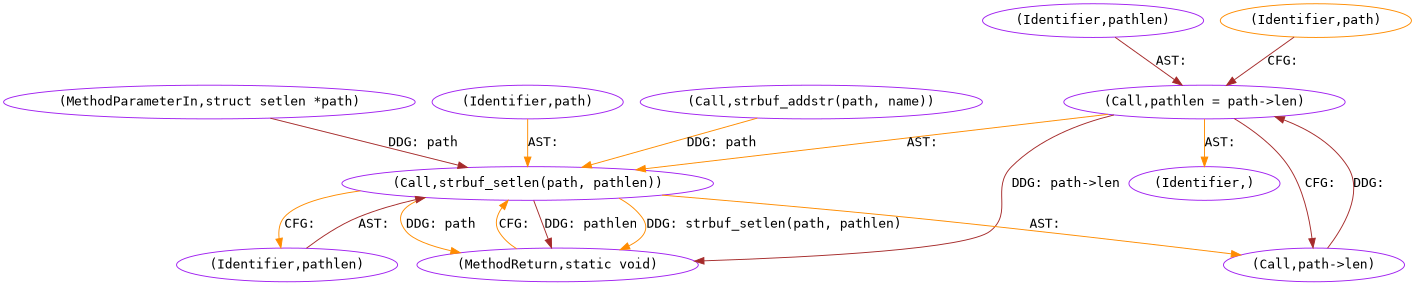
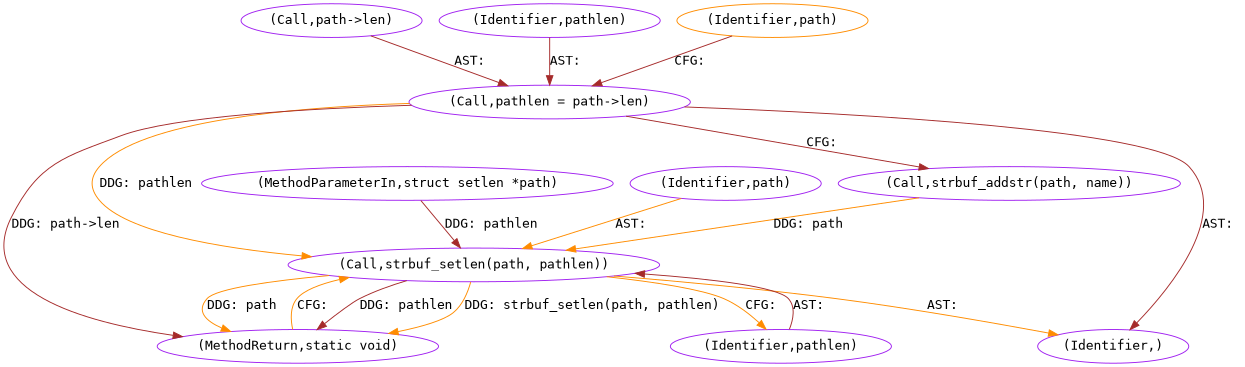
edge "(Call,pathlen = path->len)" -> "(Identifier,)": color darkorange -> brown
edge "(MethodParameterIn,struct setlen *path)" -> "(Call,strbuf_setlen(path, pathlen))": label "DDG: path" -> "DDG: pathlen"
edge "(Call,pathlen = path->len)" -> "(Call,strbuf_setlen(path, pathlen))": label "AST: " -> "DDG: pathlen"
edge "(Call,pathlen = path->len)" -> "(Call,path->len)": now "(Call,pathlen = path->len)" -> "(Call,strbuf_addstr(path, name))"
edge "(Call,path->len)" -> "(Call,pathlen = path->len)": label "DDG: " -> "AST: "
edge "(Call,strbuf_setlen(path, pathlen))" -> "(Call,path->len)": now "(Call,strbuf_setlen(path, pathlen))" -> "(Identifier,)"
